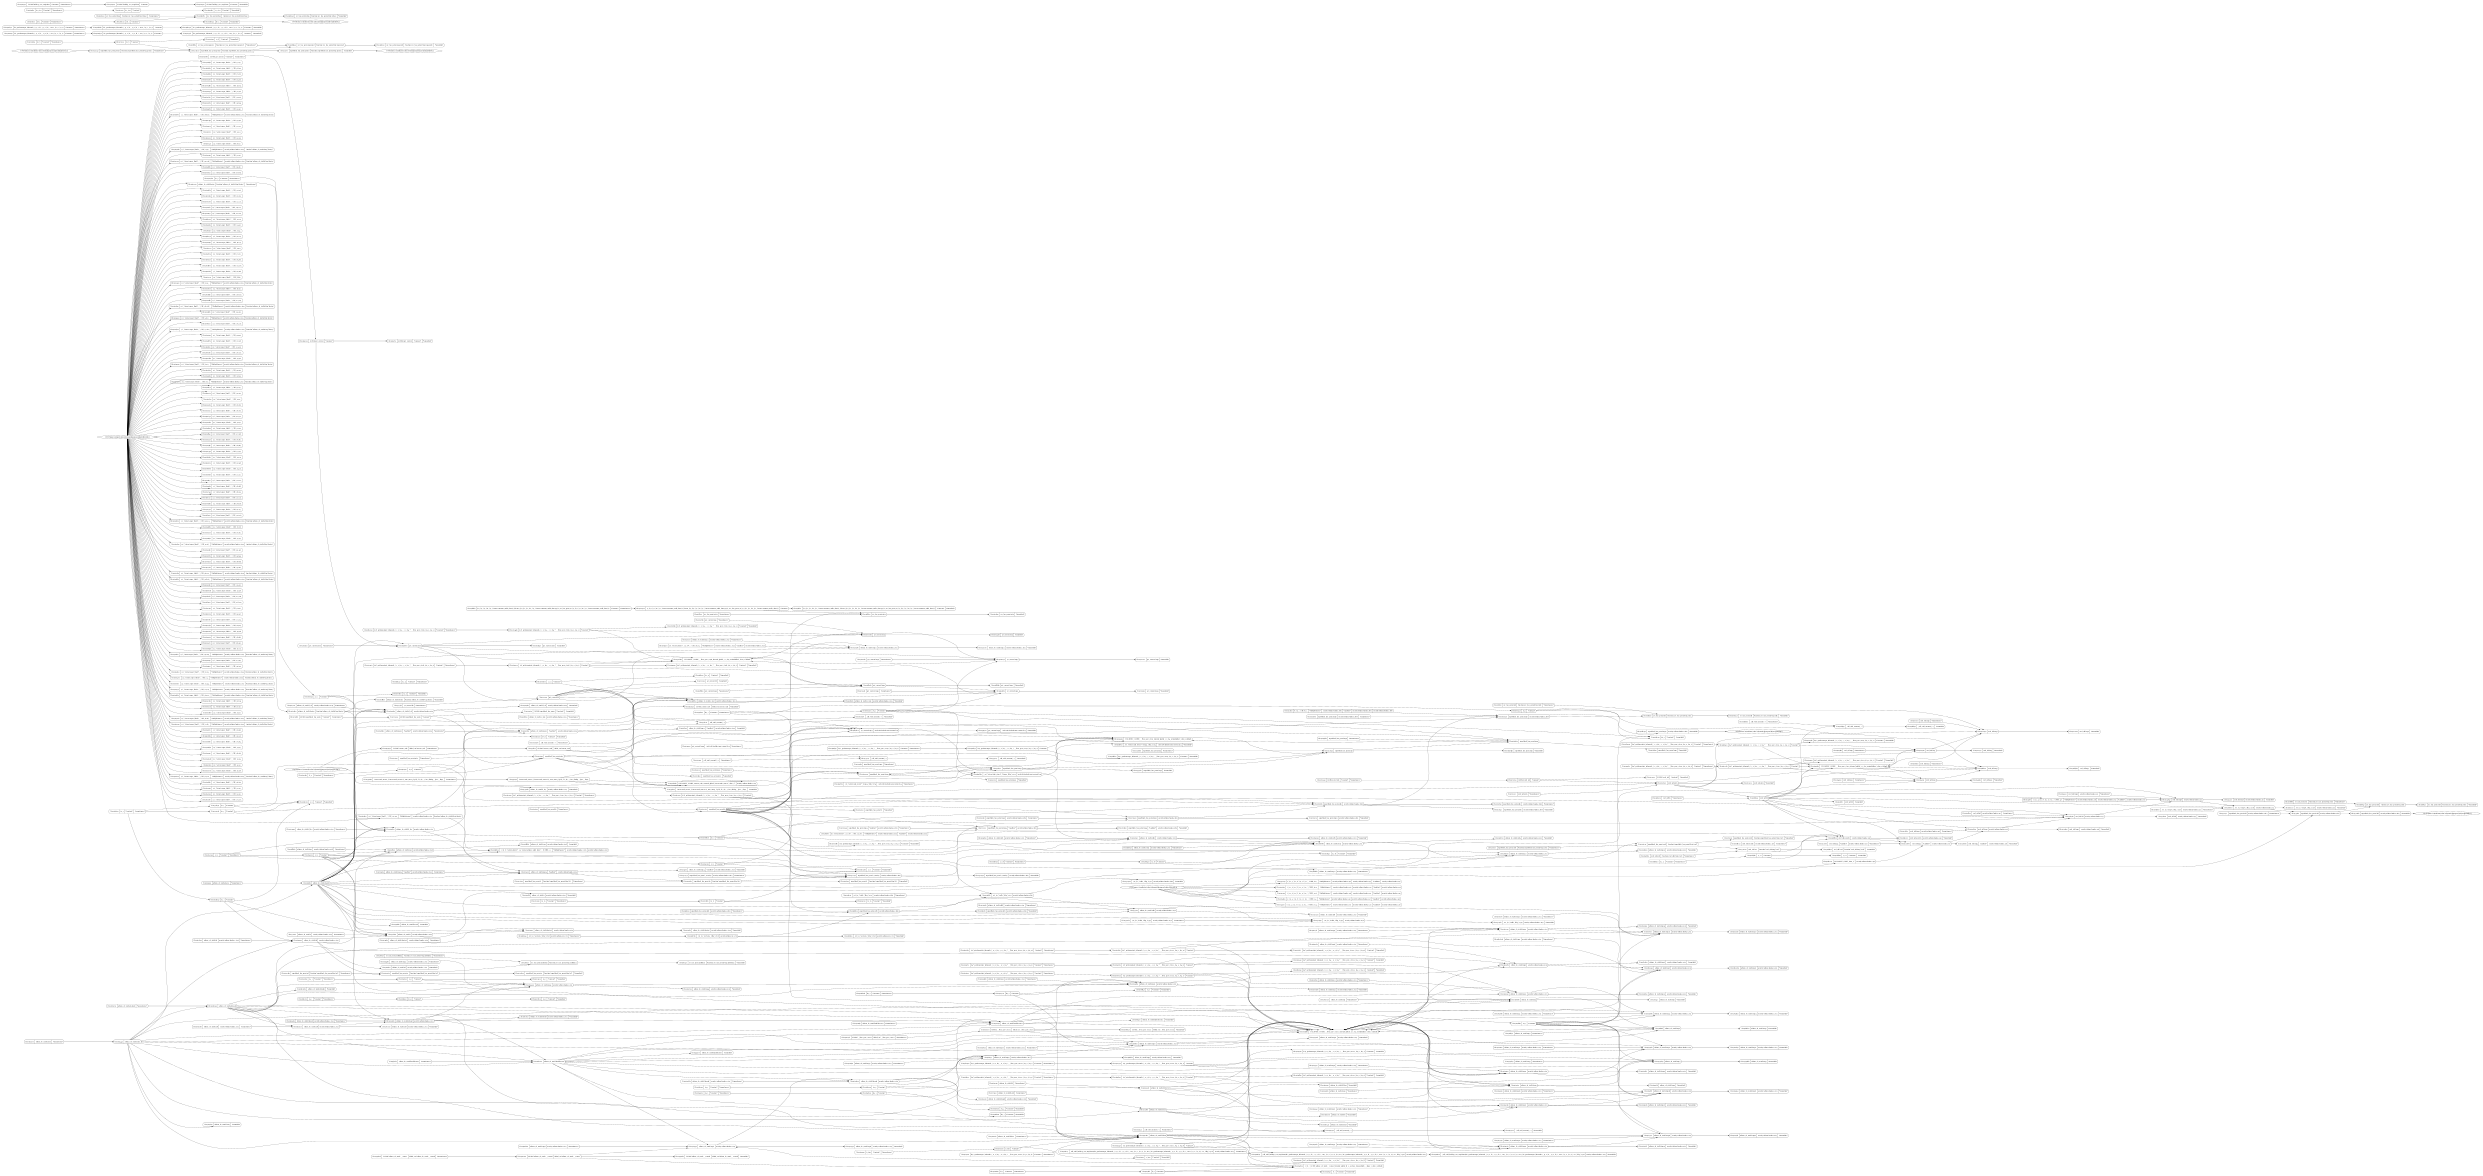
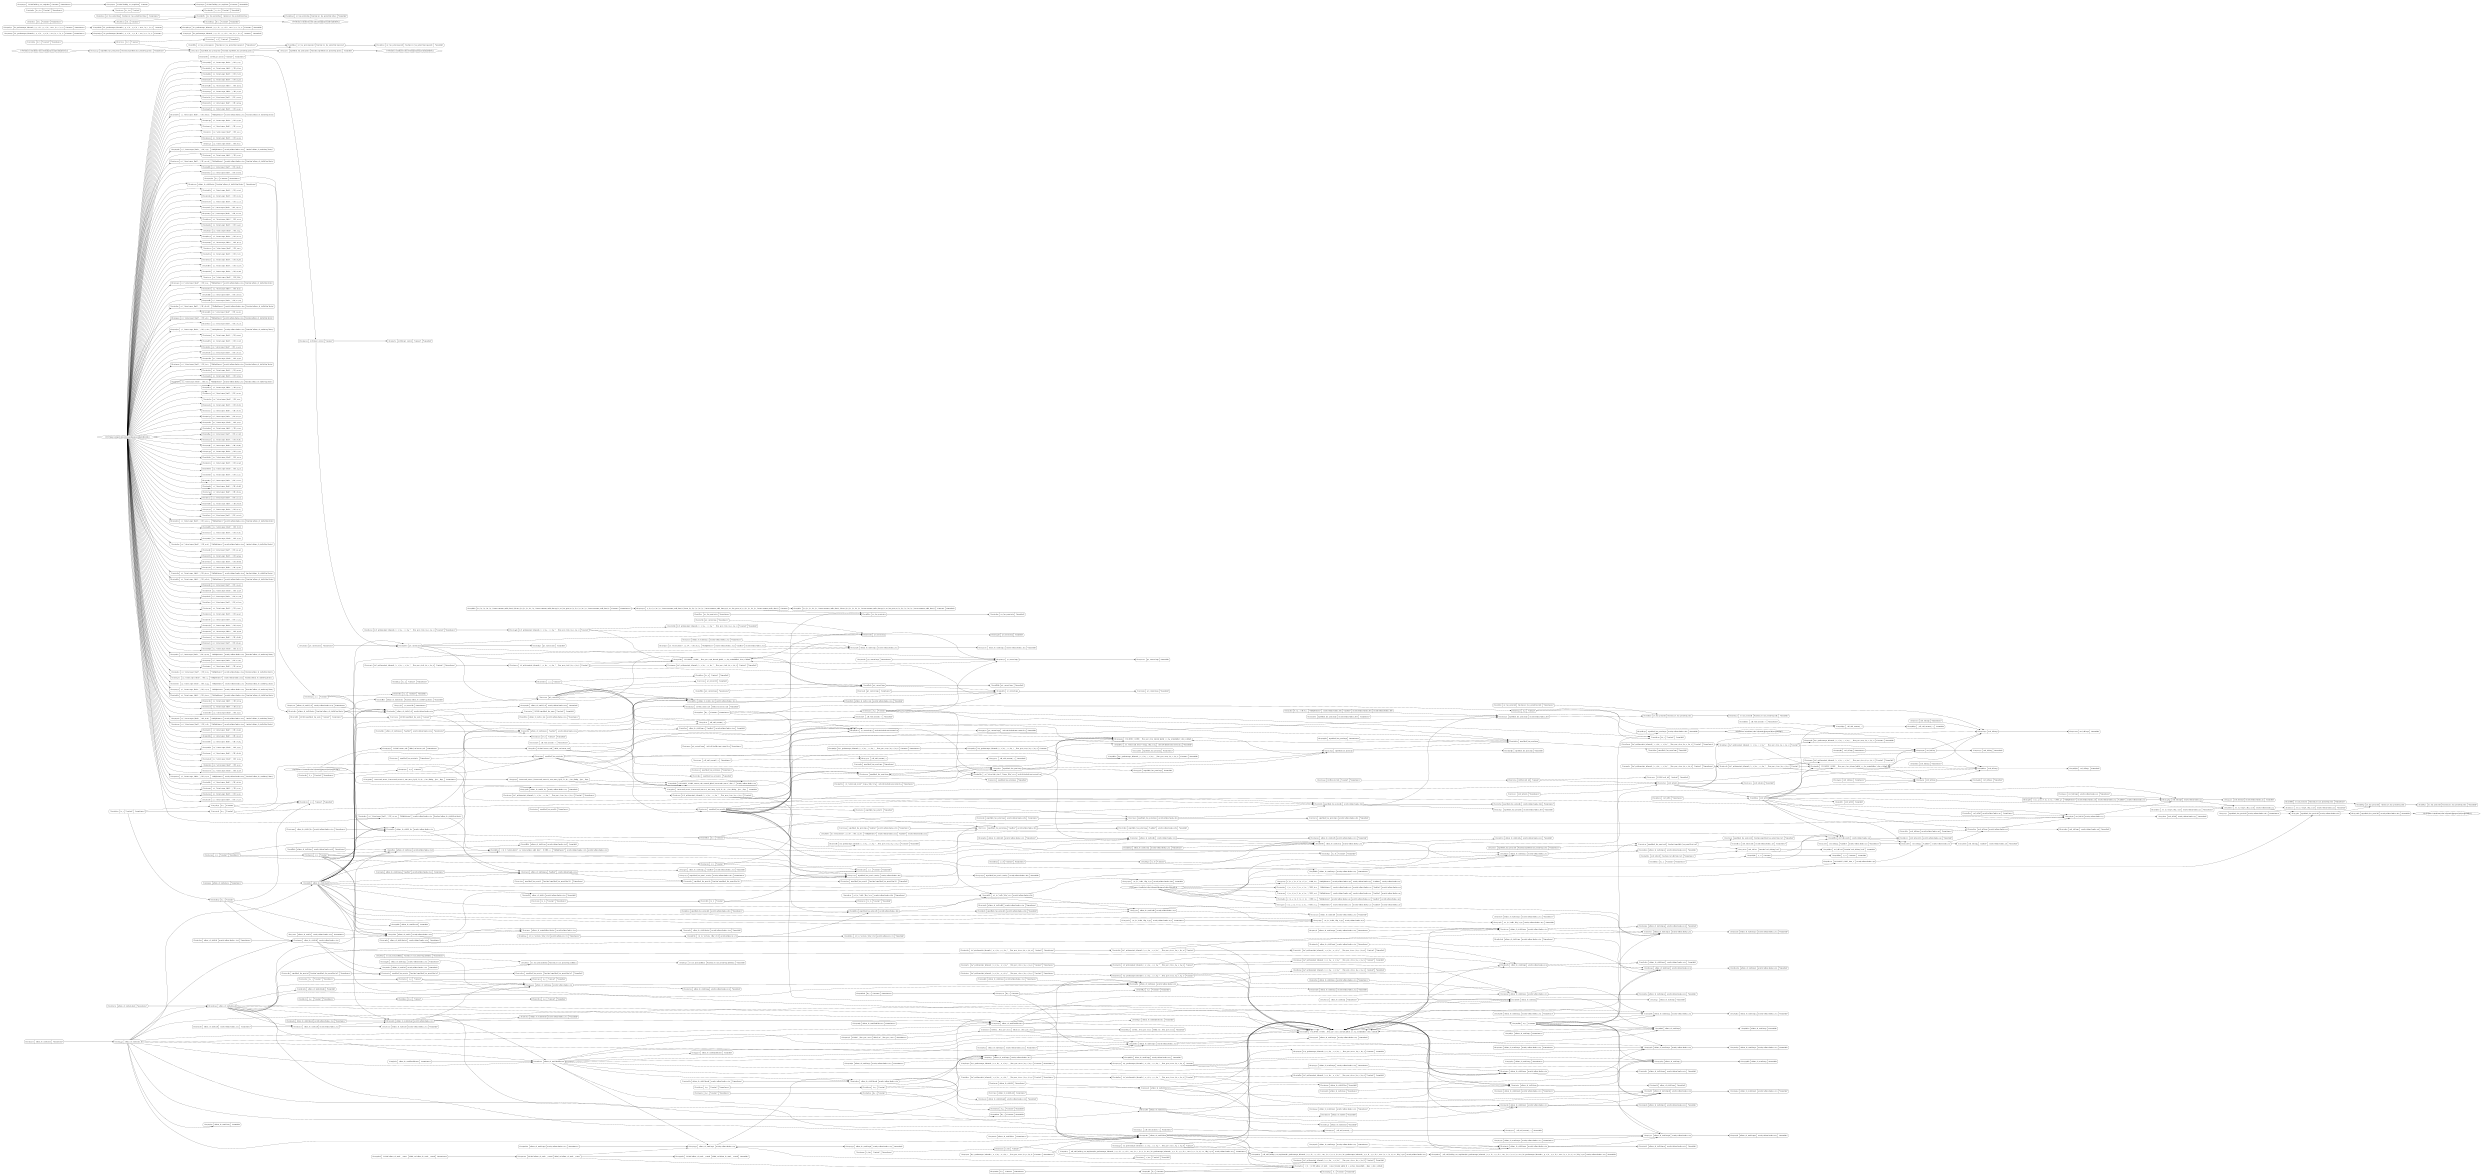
node "CE0x5734100": text "selinux_sb_statfs:dentry6" -> "selinux_sb_zeroinitializer:dentry6"
